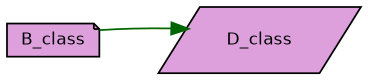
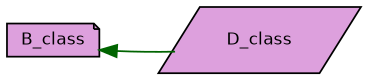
edge "B_class" -> "D_class": reversed
